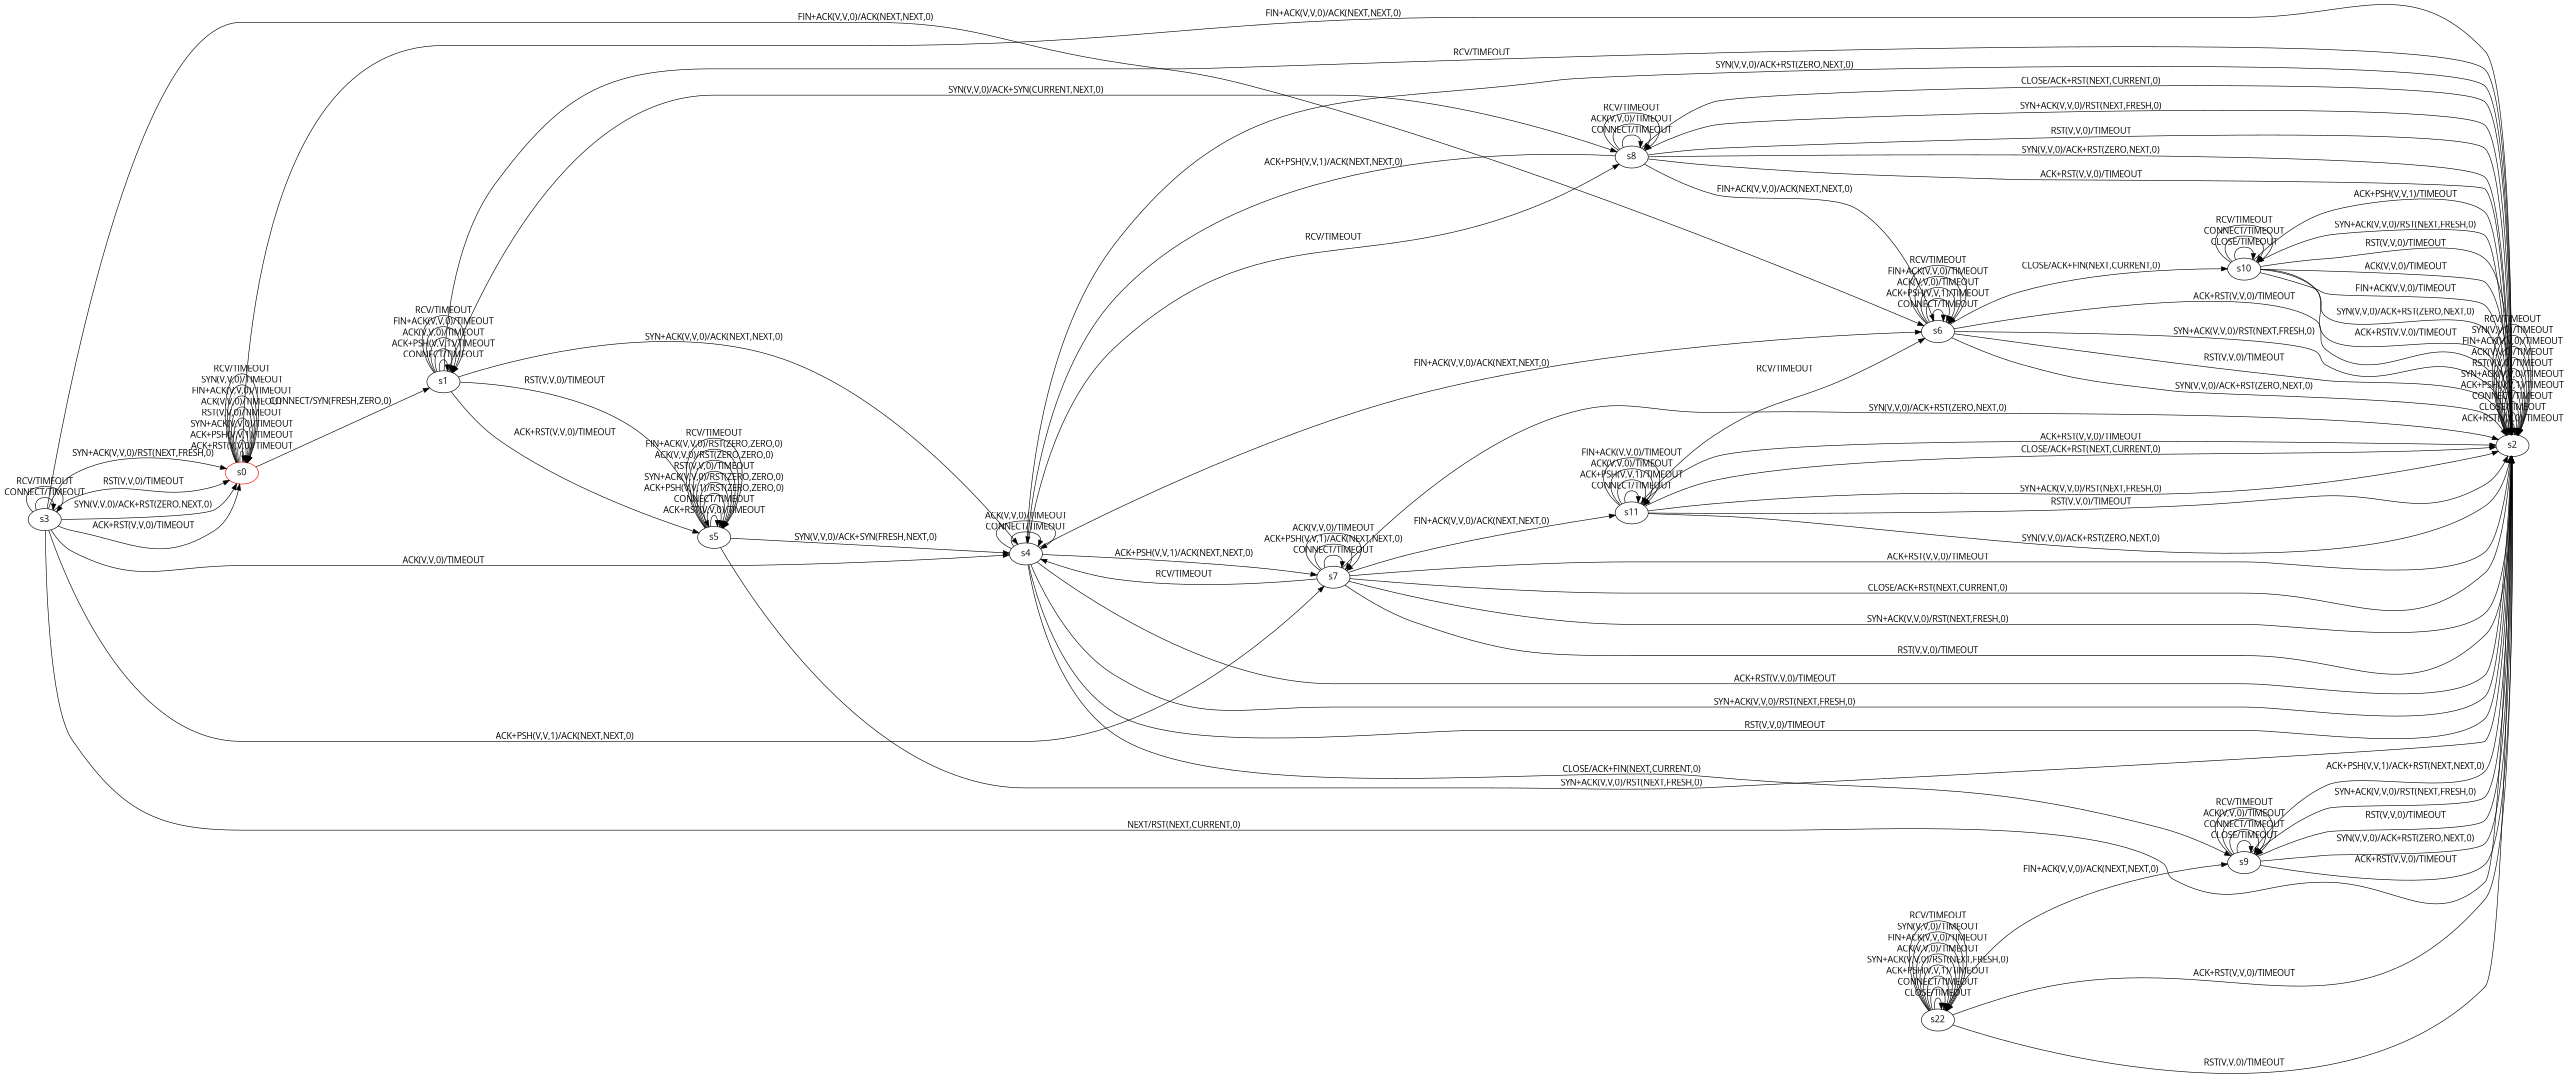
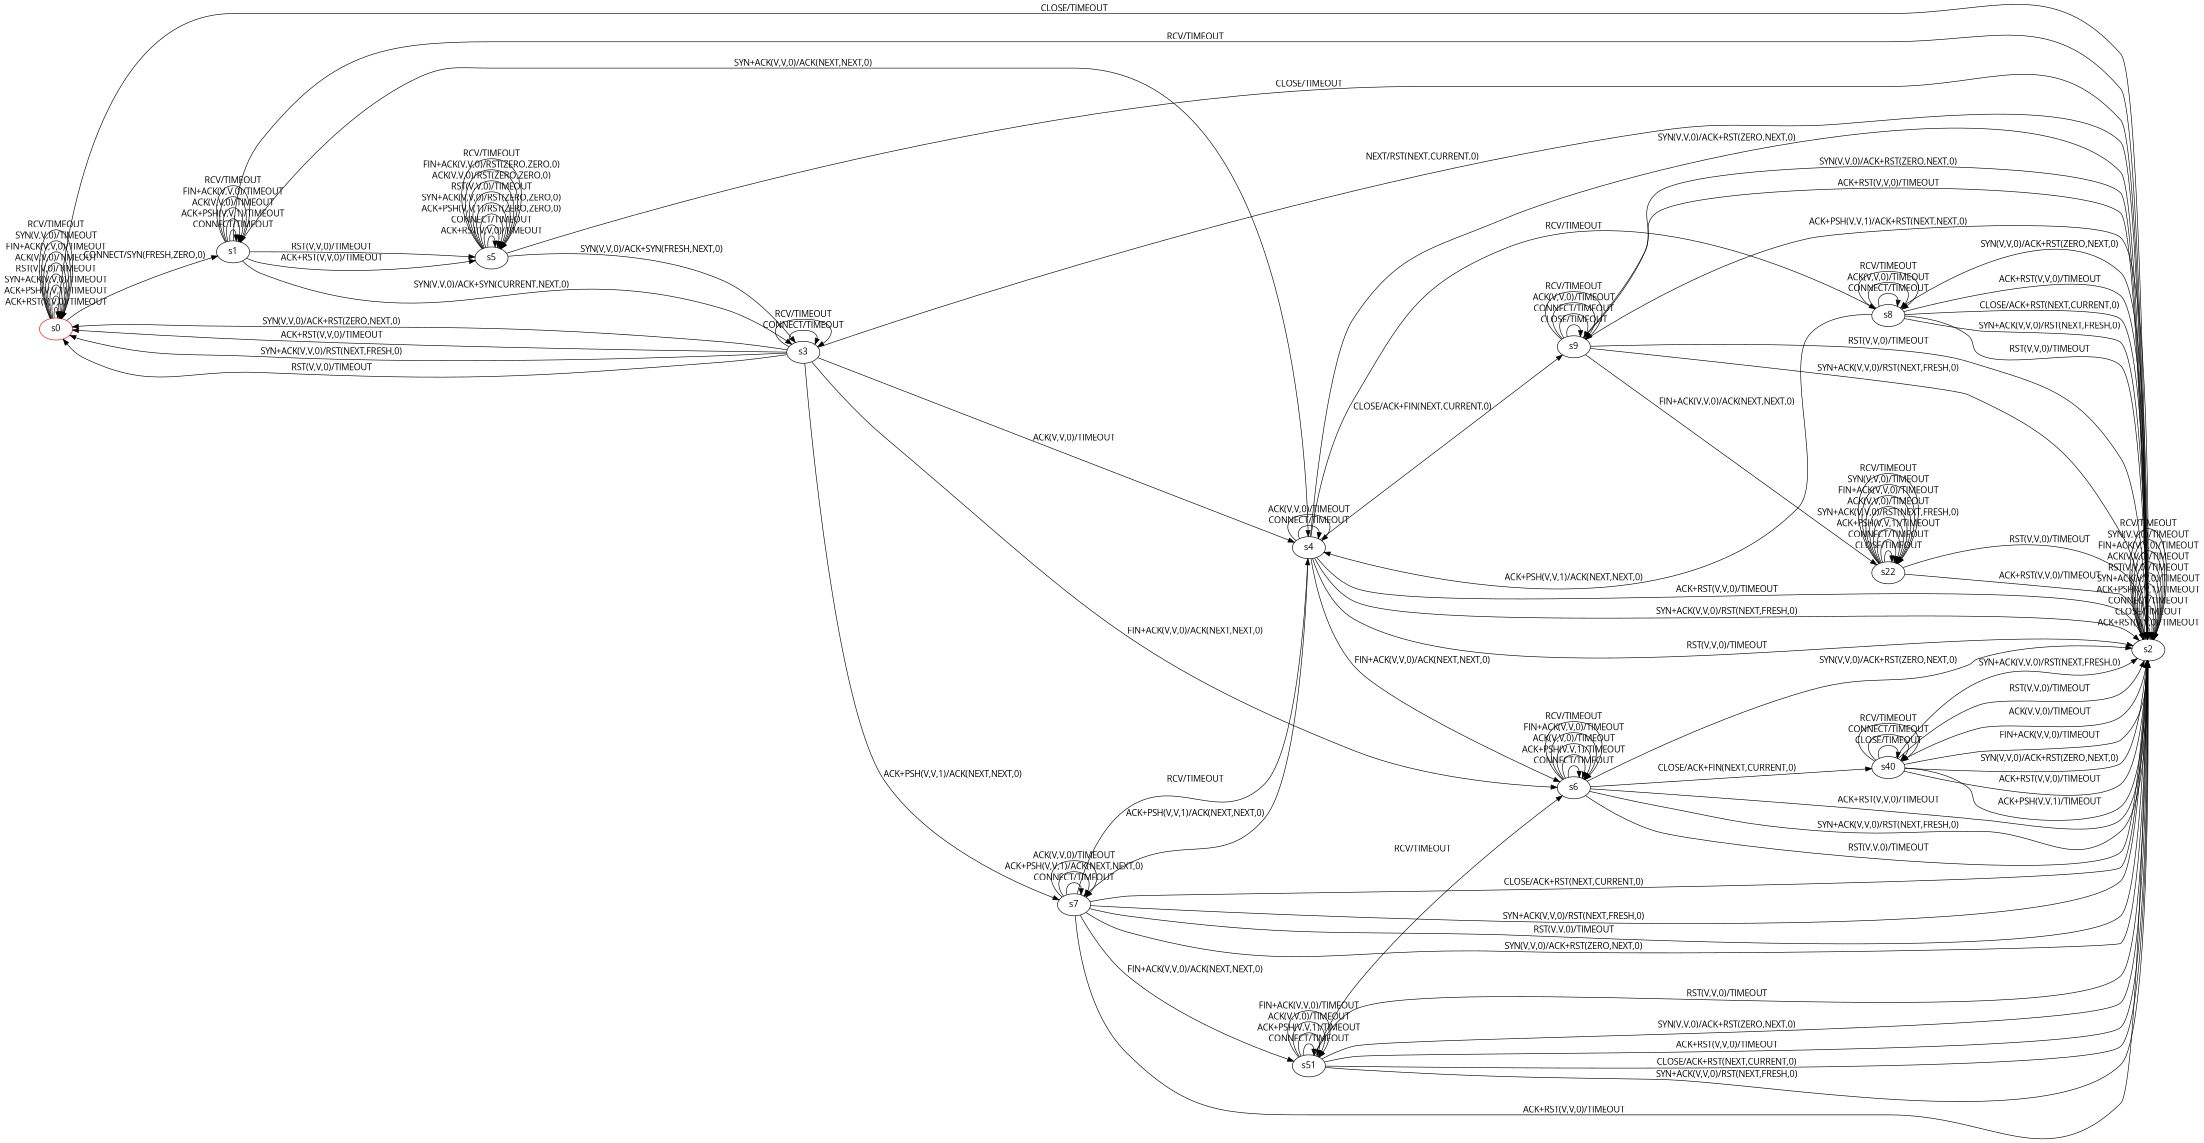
edge "s0" -> "s2": label "FIN+ACK(V,V,0)/ACK(NEXT,NEXT,0)" -> "CLOSE/TIMEOUT"
edge "s1" -> "s8": now "s1" -> "s3"
edge "s8" -> "s6": removed, label "FIN+ACK(V,V,0)/ACK(NEXT,NEXT,0)"
node "s10": label "s10" -> "s40"
node "s11": label "s11" -> "s51"
edge "s5" -> "s4": now "s5" -> "s3"
edge "s5" -> "s2": label "SYN+ACK(V,V,0)/RST(NEXT,FRESH,0)" -> "CLOSE/TIMEOUT"
edge "s22" -> "s9": reversed
